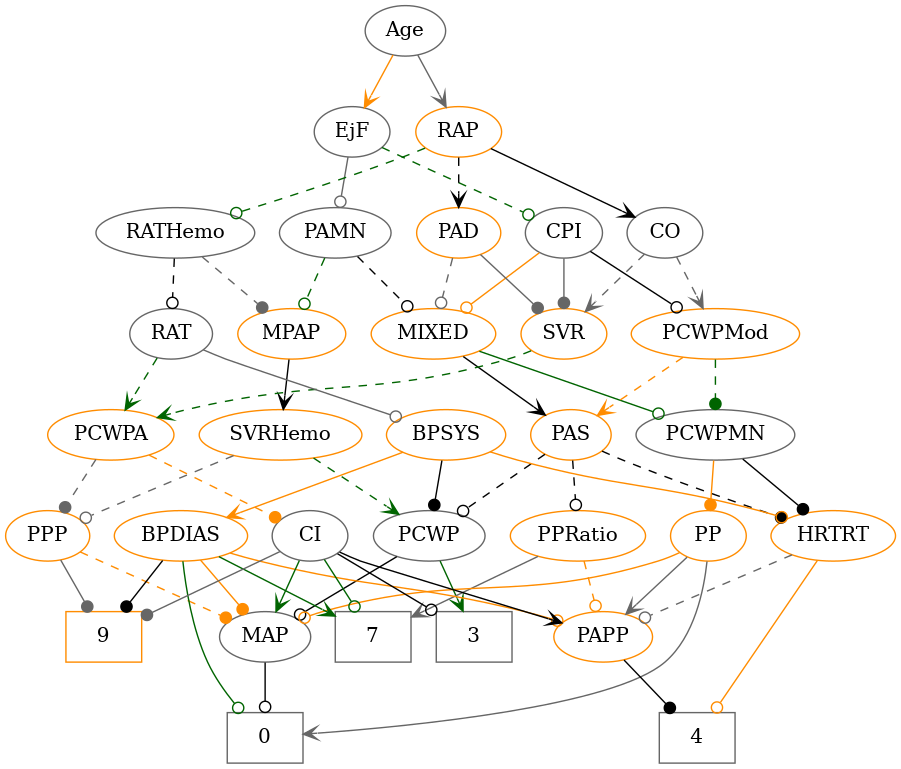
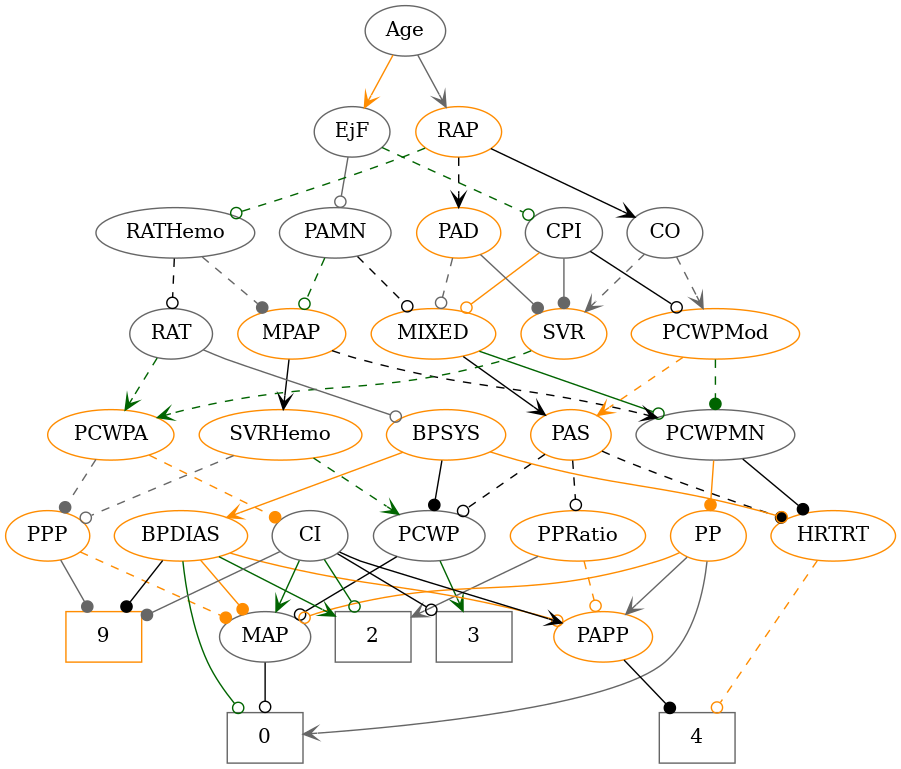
edge "MPAP" -> "PCWPMN": added
edge "HRTRT" -> "PAPP": removed
edge "HRTRT" -> "4": style solid -> dashed
node "7": label "7" -> "2"
